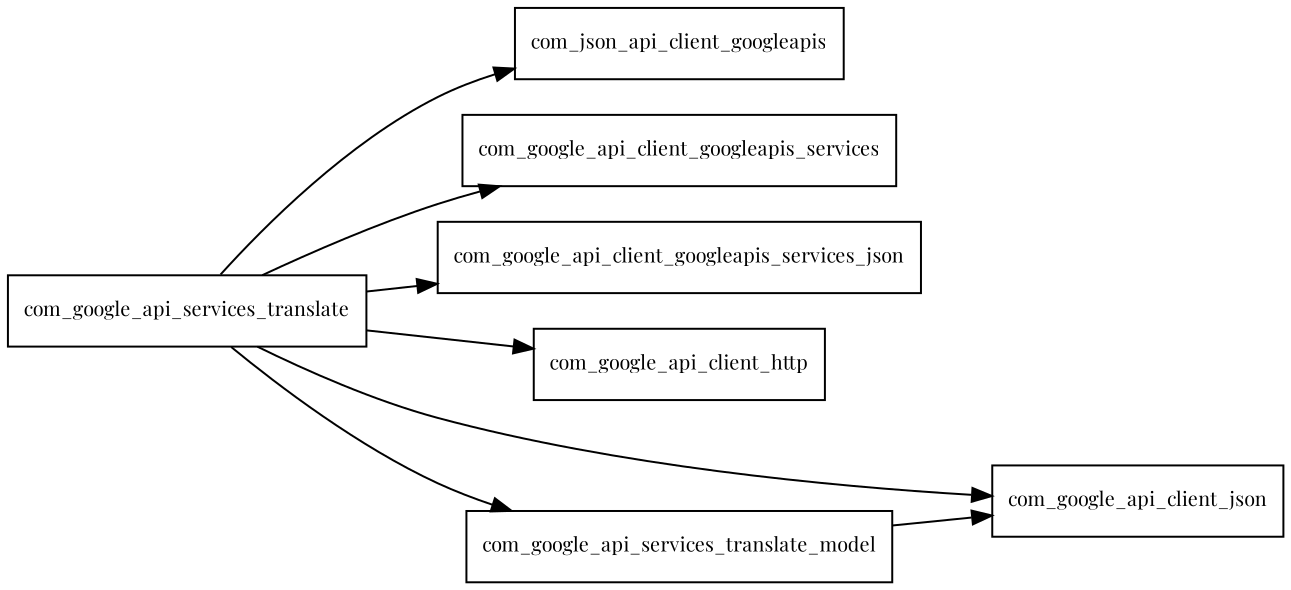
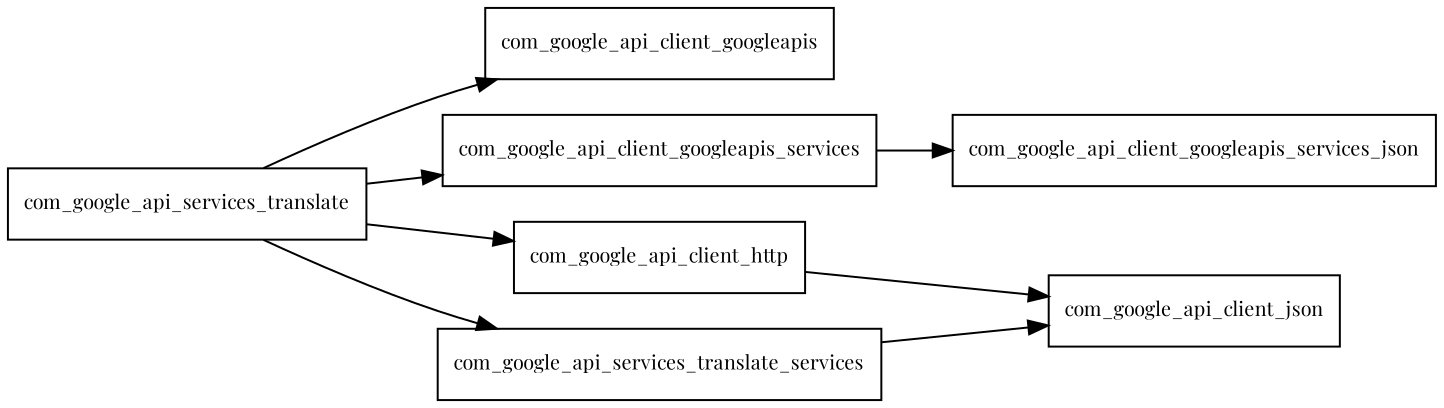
node "com_json_api_client_googleapis": label "com_json_api_client_googleapis" -> "com_google_api_client_googleapis"
edge "com_google_api_services_translate" -> "com_google_api_client_googleapis_services_json": now "com_google_api_client_googleapis_services" -> "com_google_api_client_googleapis_services_json"
edge "com_google_api_services_translate" -> "com_google_api_client_json": now "com_google_api_client_http" -> "com_google_api_client_json"
node "com_google_api_services_translate_model": label "com_google_api_services_translate_model" -> "com_google_api_services_translate_services"
